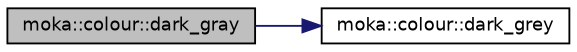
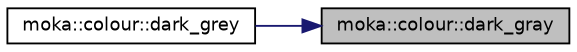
edge "moka::colour::dark_gray" -> "moka::colour::dark_grey": reversed
